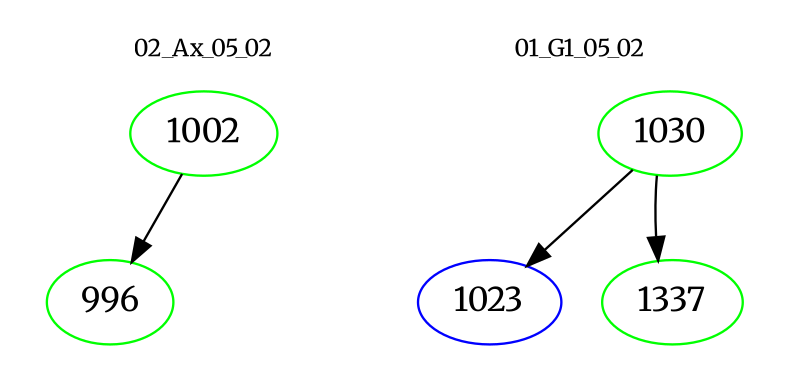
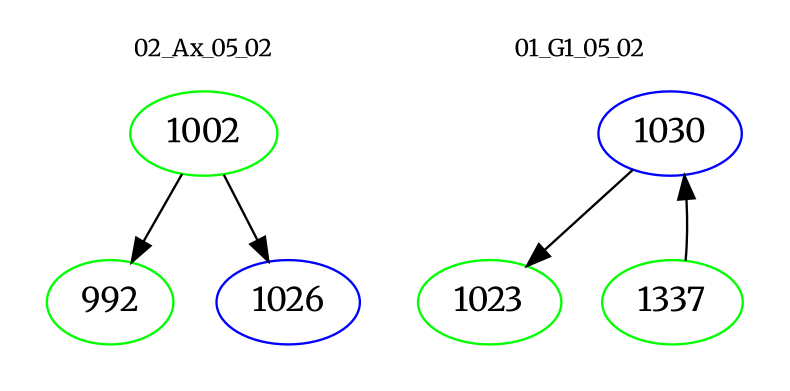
node "1030": color green -> blue
edge "1030" -> "1337": reversed
node "996": label "996" -> "992"
node "1026": added
node "1023": color blue -> green
